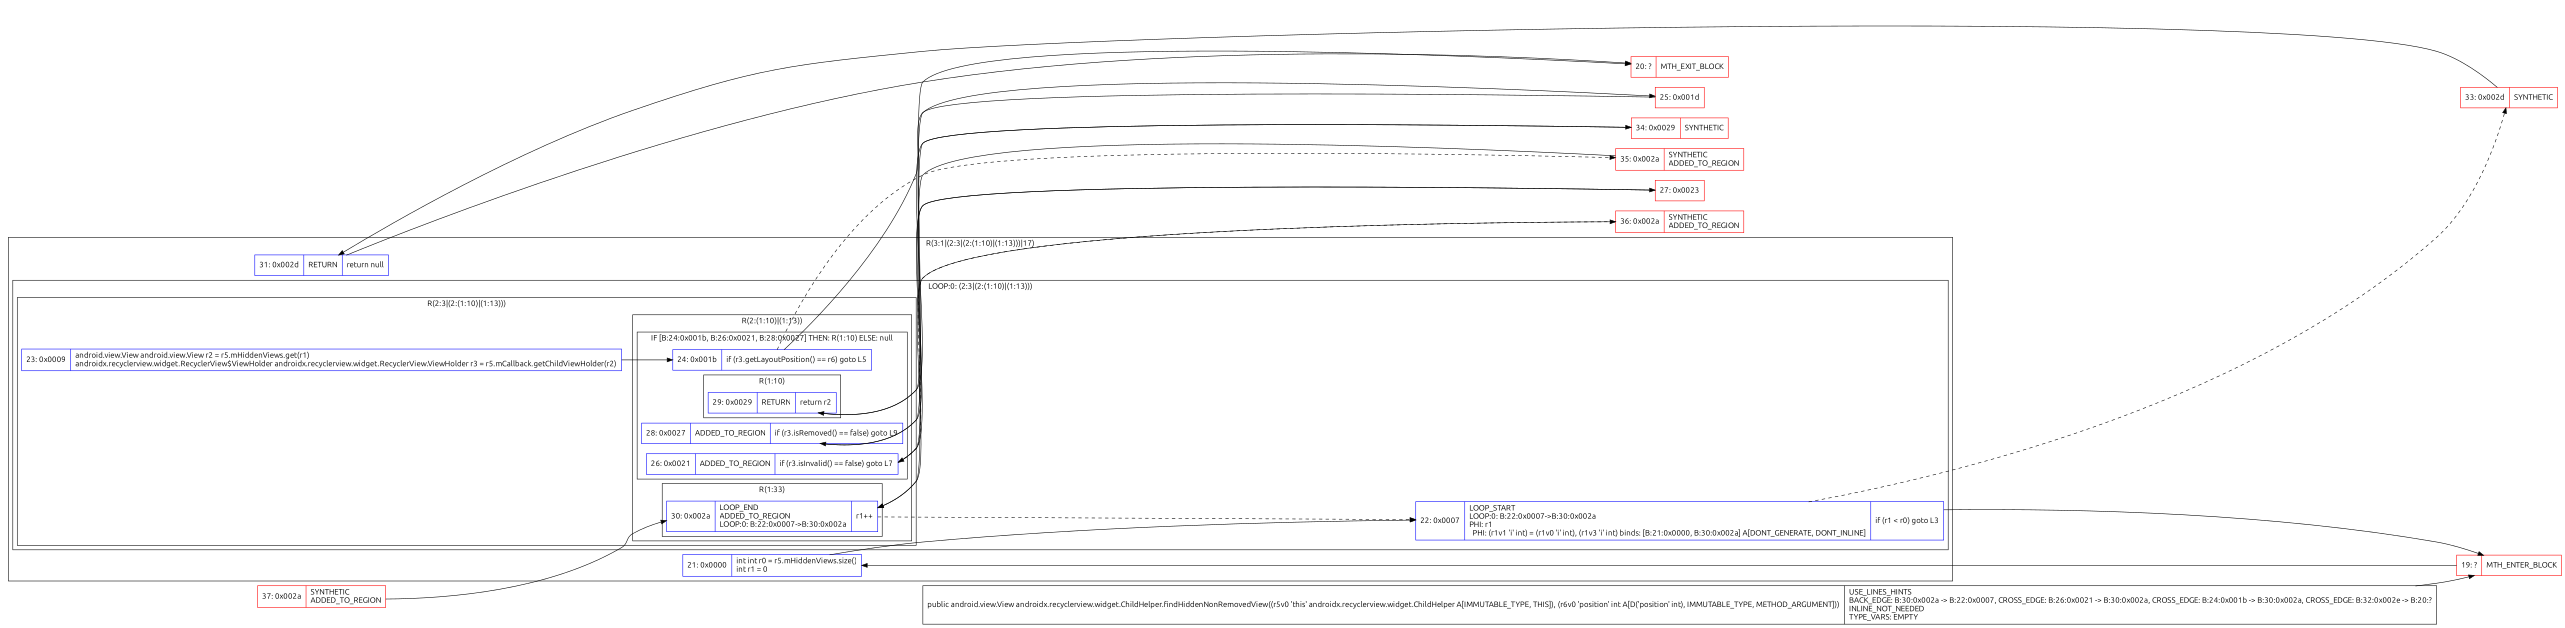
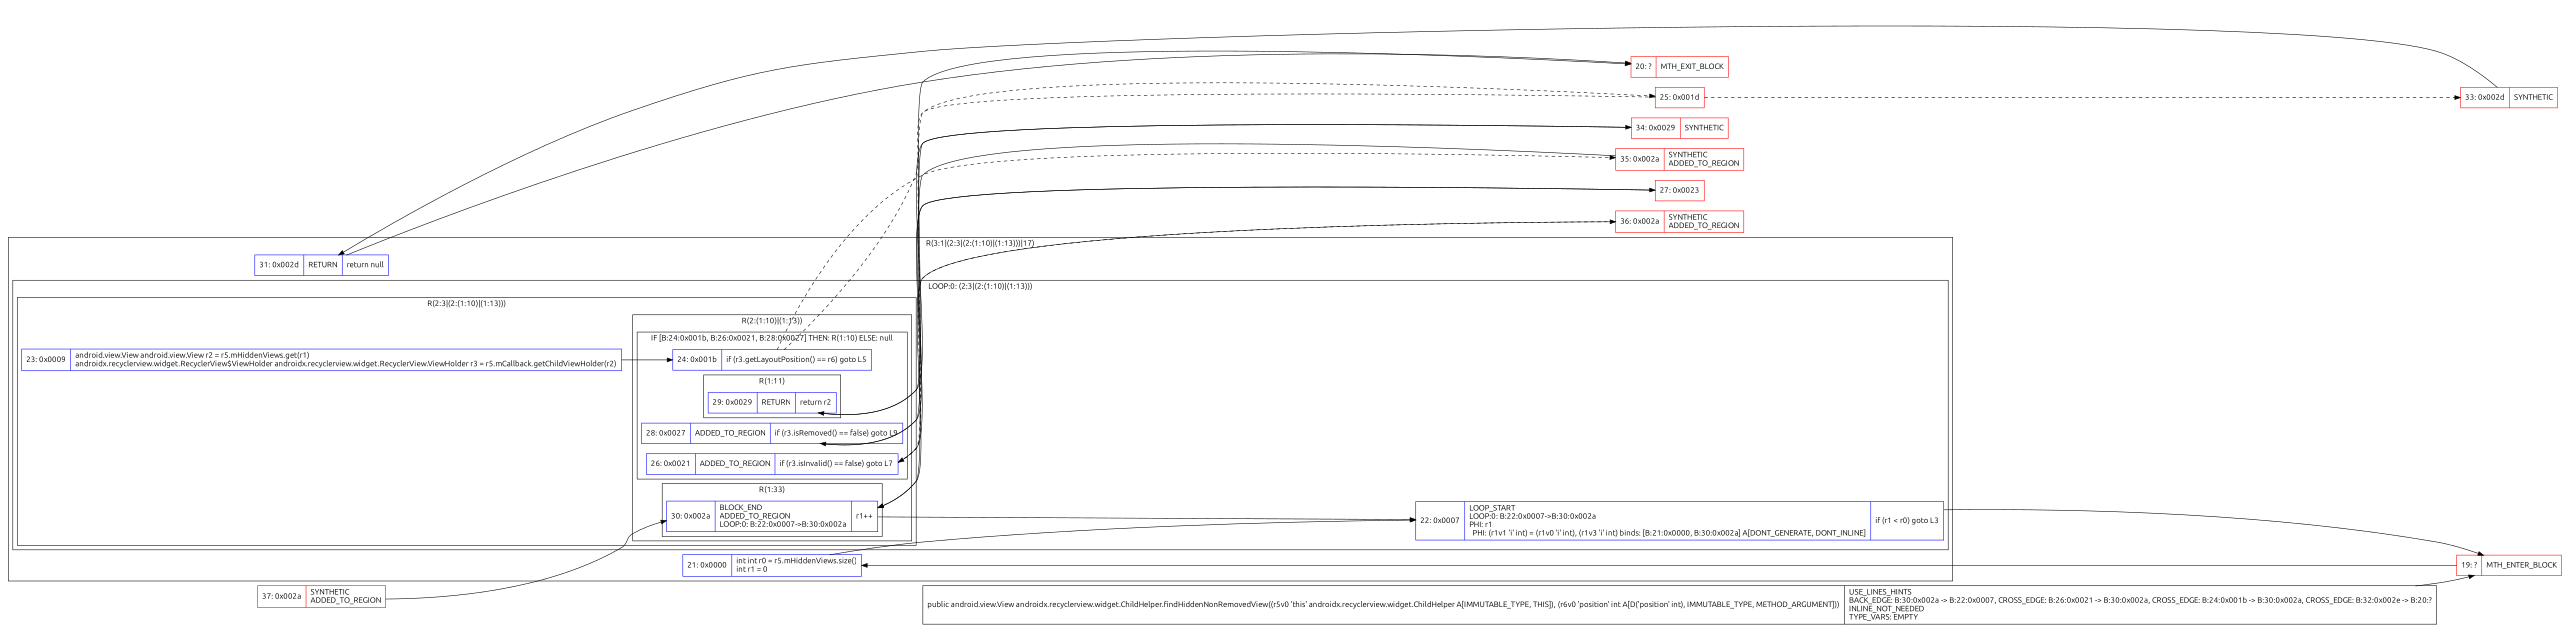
edge "24: 0x001b" -> "25: 0x001d": style solid -> dashed
edge "25: 0x001d" -> "26: 0x0021": style solid -> dashed
cluster "R(1:10)": label "R(1:10)" -> "R(1:11)"
edge "22: 0x0007" -> "33: 0x002d": now "25: 0x001d" -> "33: 0x002d"
node "30: 0x002a": text "LOOP_END" -> "BLOCK_END"
edge "30: 0x002a" -> "22: 0x0007": style dashed -> solid
